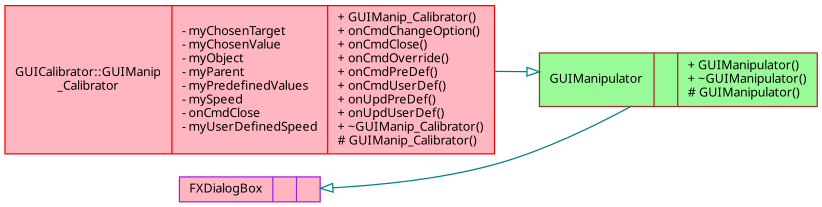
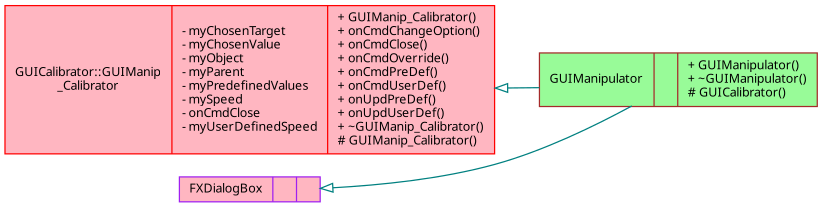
edge "GUICalibrator::GUIManip" -> "GUIManipulator": reversed
node "GUIManipulator": text "# GUIManipulator()" -> "# GUICalibrator()"
